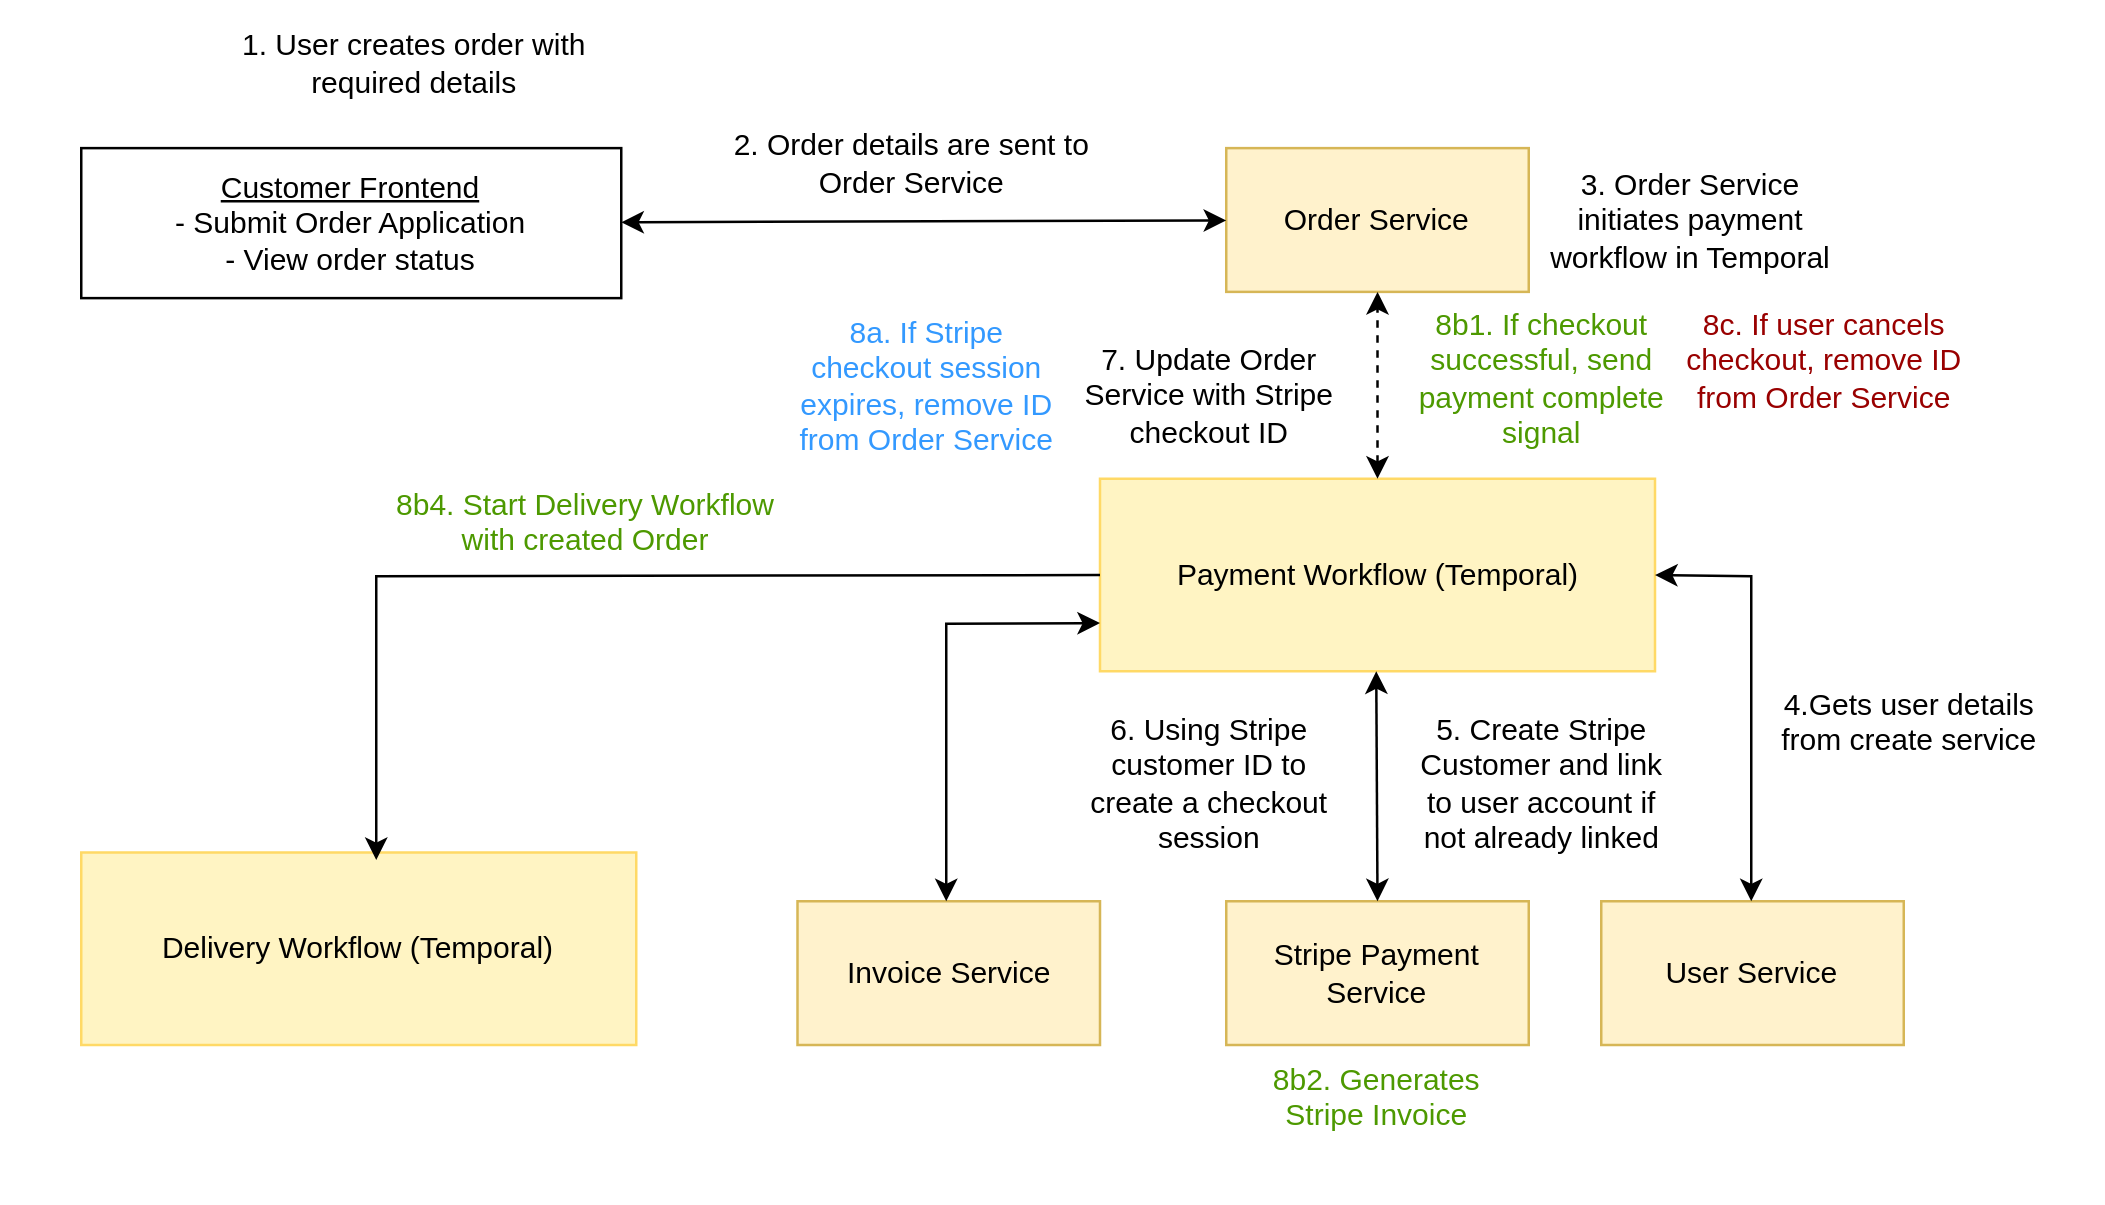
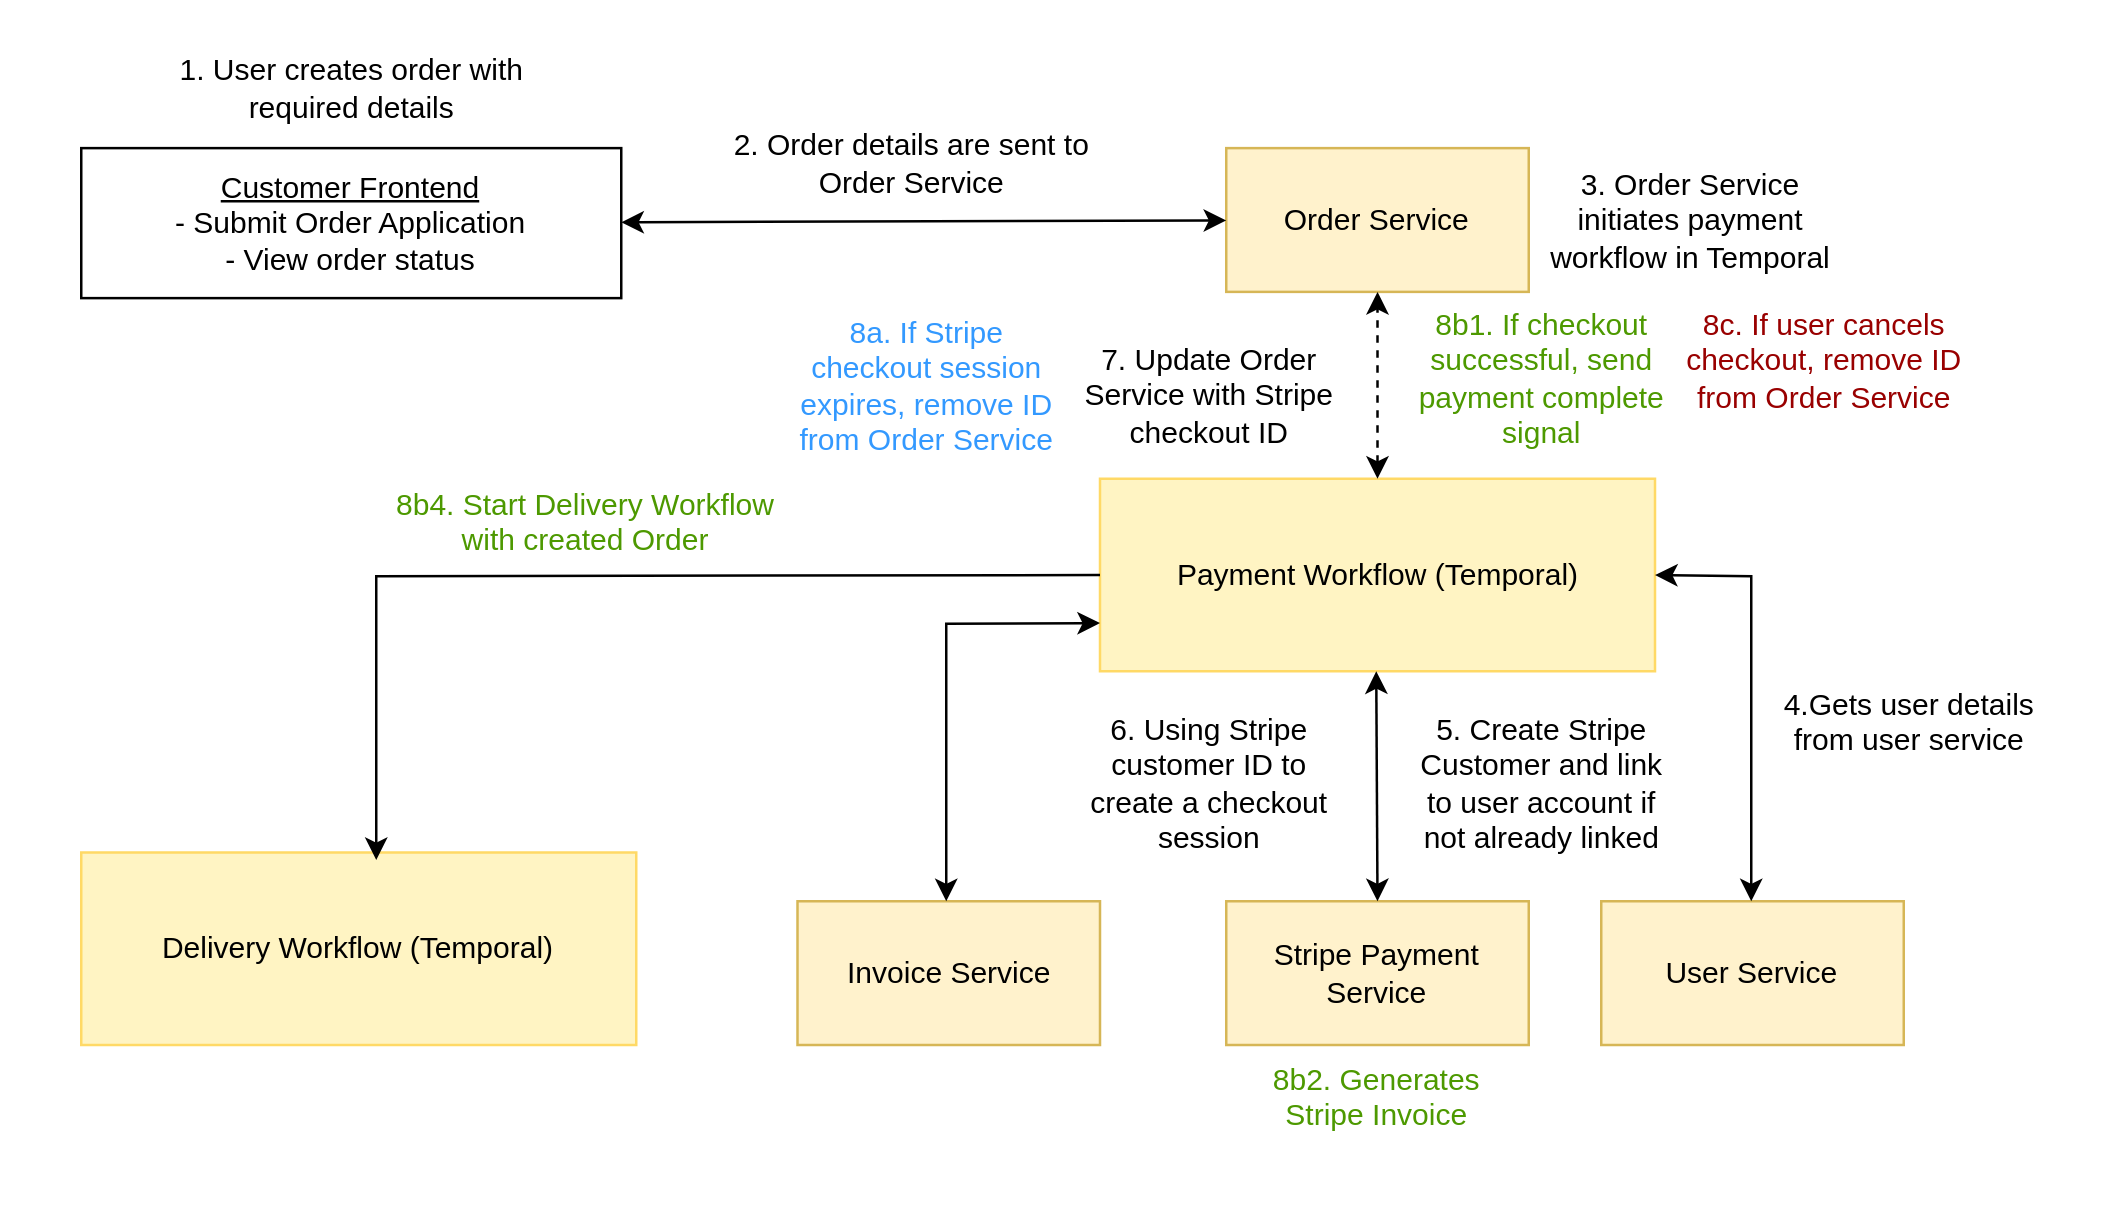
node "1. User creates order with required details": moved (414, 64) -> (351, 89)
node "4.Gets user details from create service": label "4.Gets user details from create service" -> "4.Gets user details from user service"
